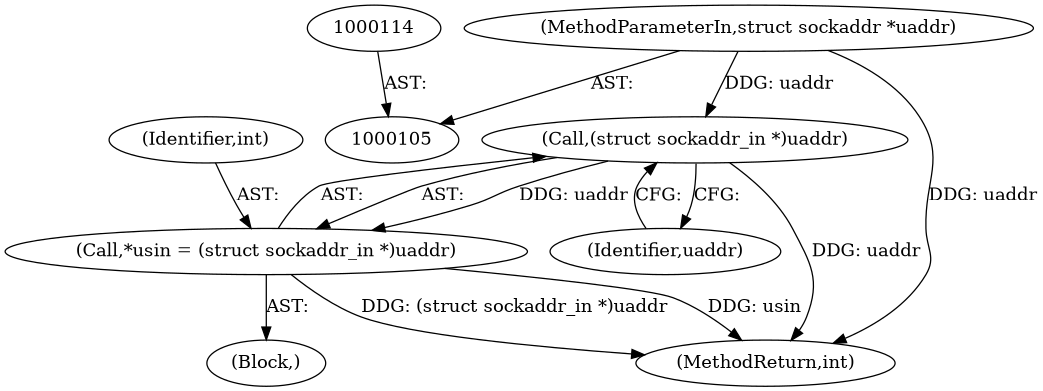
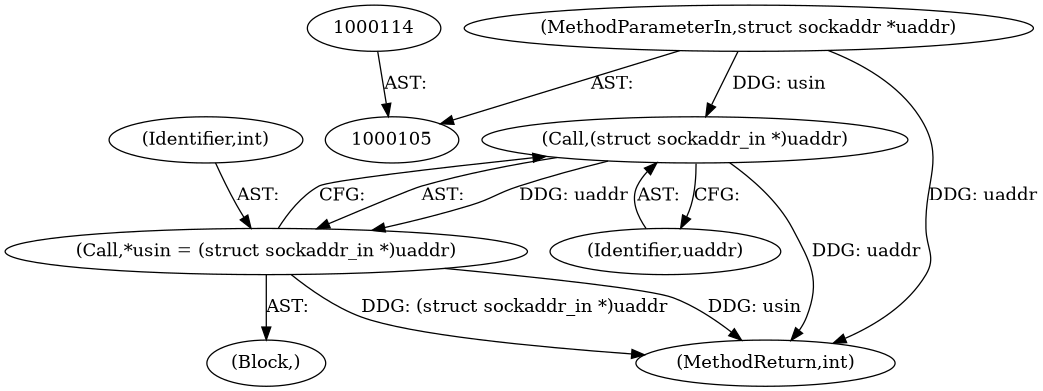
edge "(MethodParameterIn,struct sockaddr *uaddr)" -> "(Call,(struct sockaddr_in *)uaddr)": label "DDG: uaddr" -> "DDG: usin"
edge "(Call,*usin = (struct sockaddr_in *)uaddr)" -> "(Call,(struct sockaddr_in *)uaddr)": label "AST: " -> "CFG: "
edge "(Identifier,uaddr)" -> "(Call,(struct sockaddr_in *)uaddr)": label "CFG: " -> "AST: "
